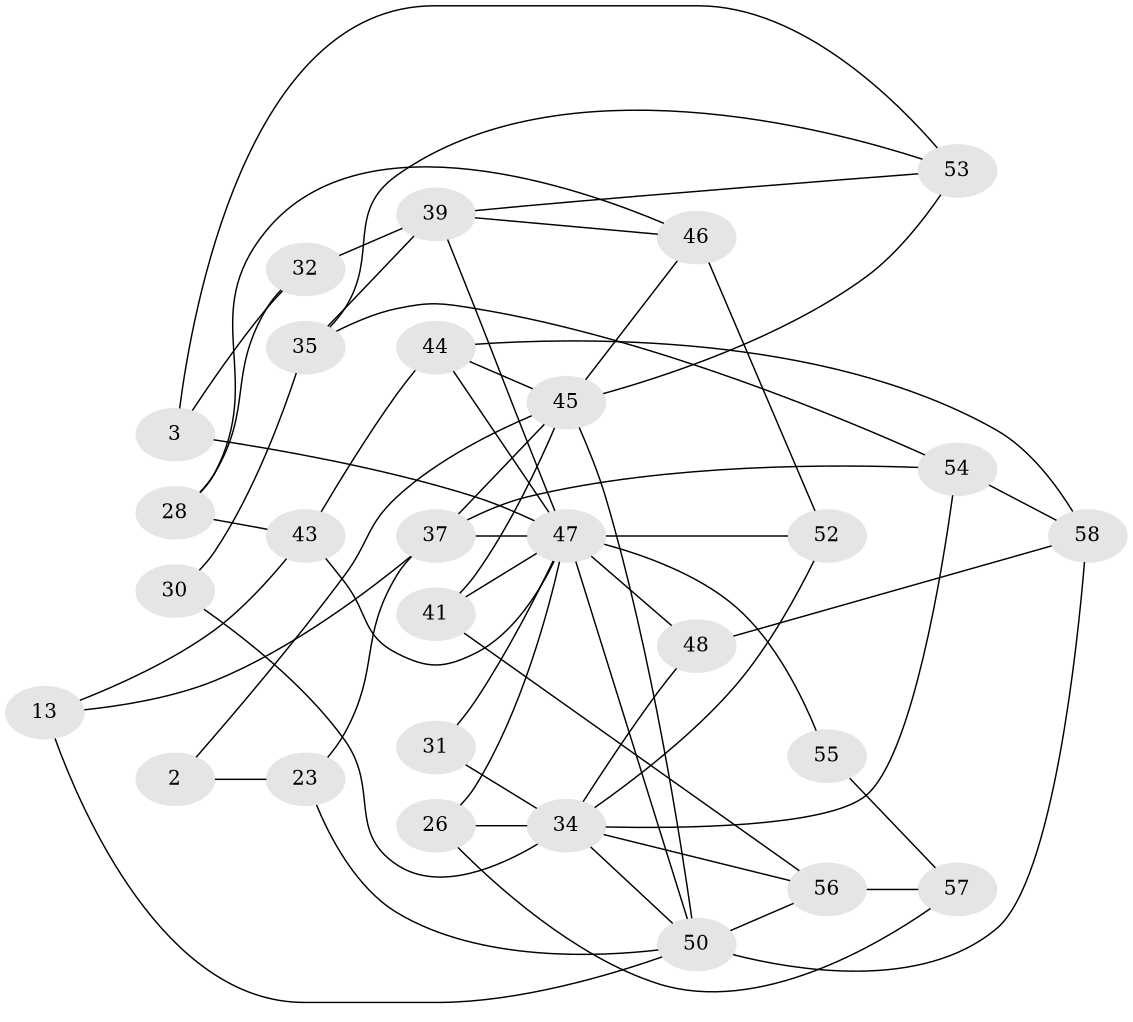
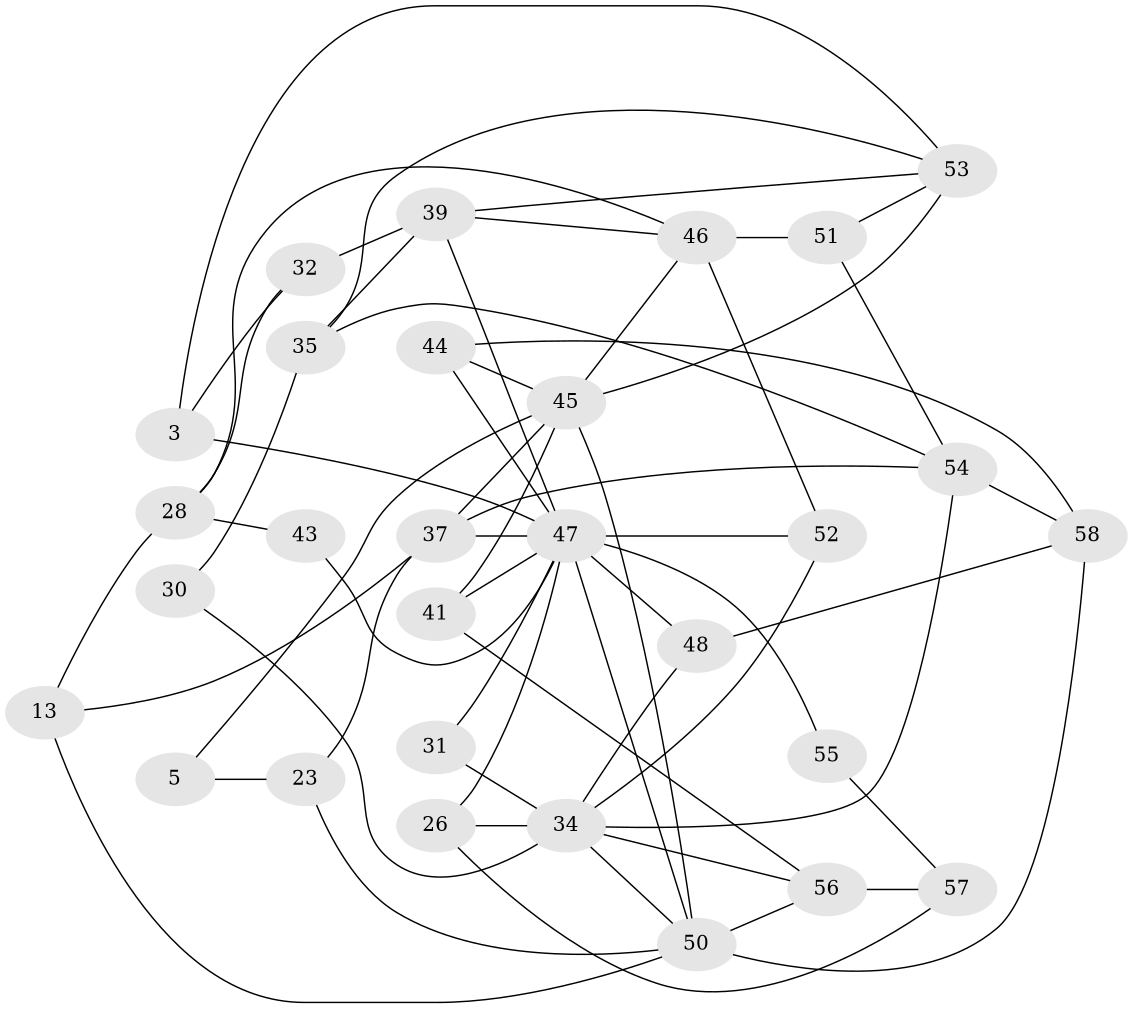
node "51": added
edge "44" -- "43": removed
edge "43" -- "13": now "28" -- "13"
node "2": label "2" -> "5"
